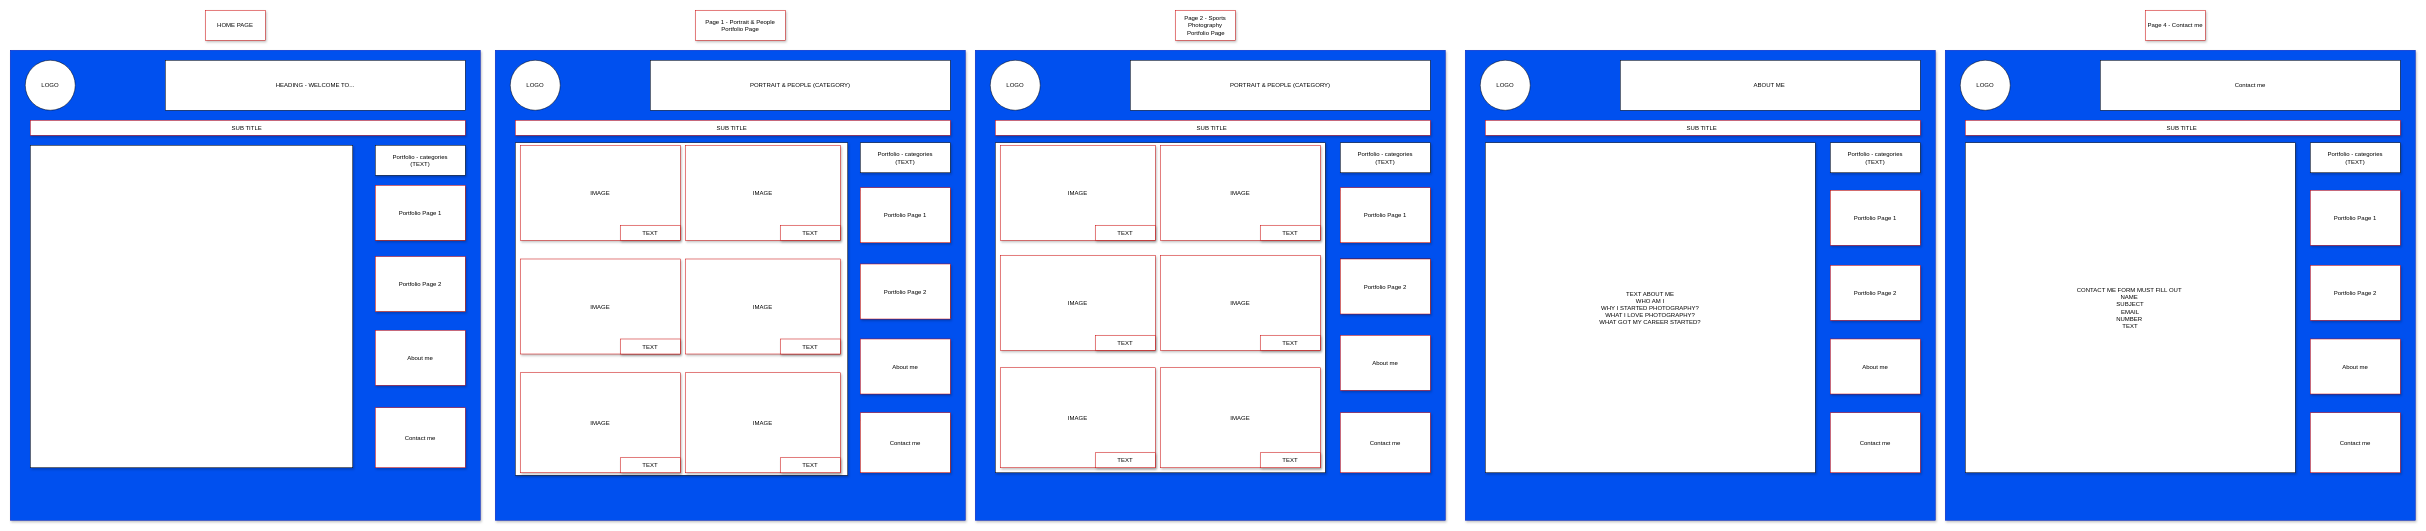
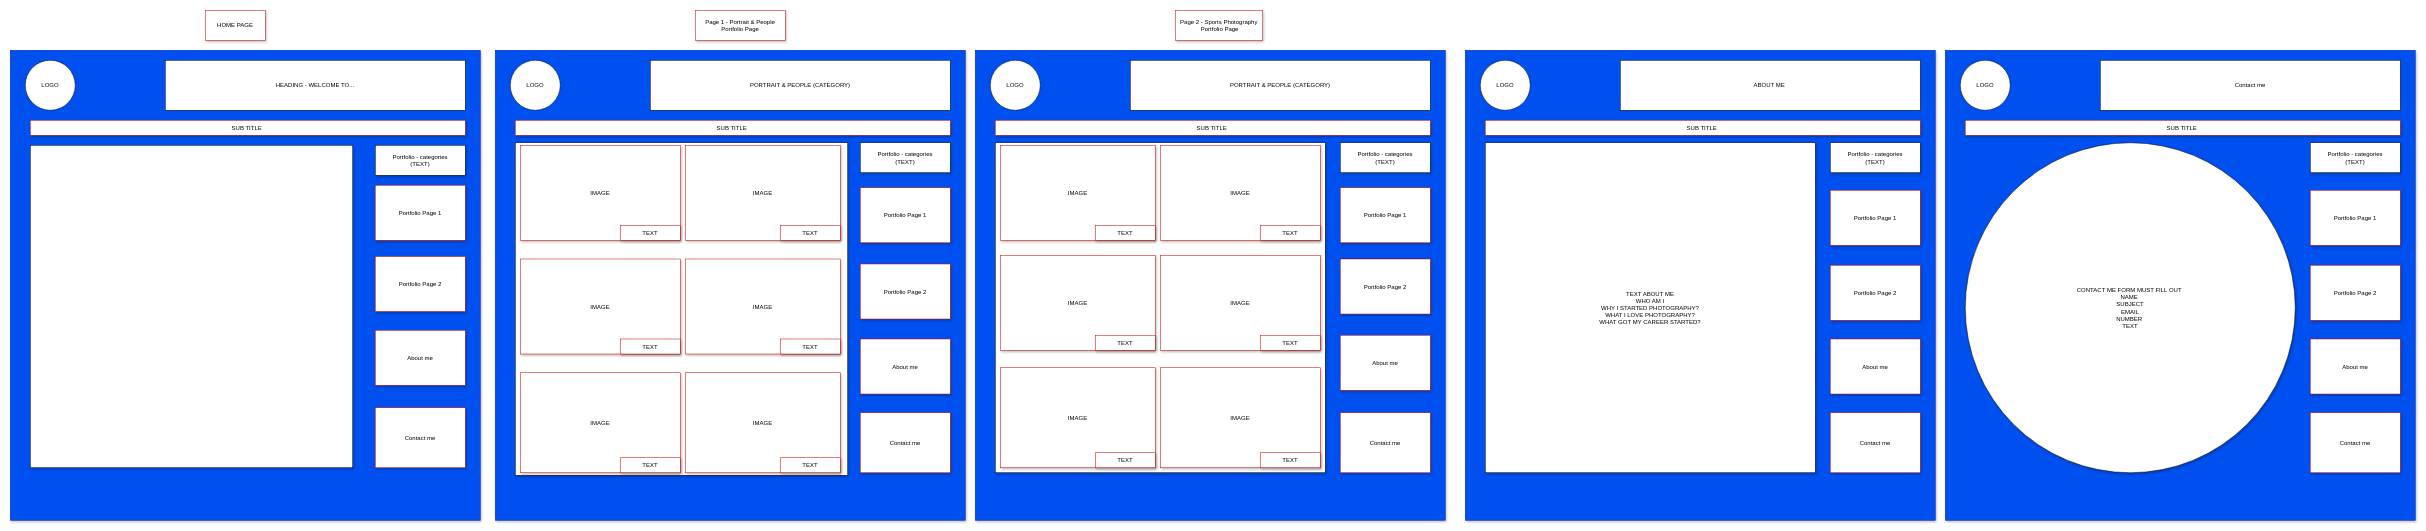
node "Page 2 - Sports Photography Portfolio Page": size 60x30 -> 88x30
node "Page 4 - Contact me": removed
node "CONTACT ME FORM MUST FILL OUT NAME SUBJECT EMAIL NUMBER TEXT": shape rectangle -> ellipse
